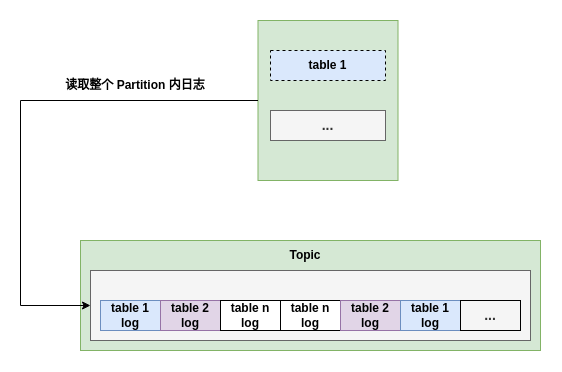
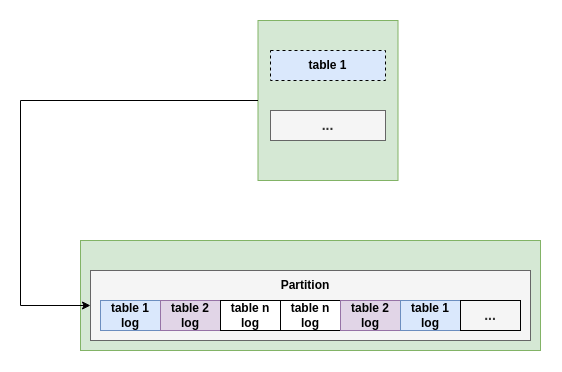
node "读取整个 Partition 内日志": removed
node "Topic": removed
node "Partition": added
